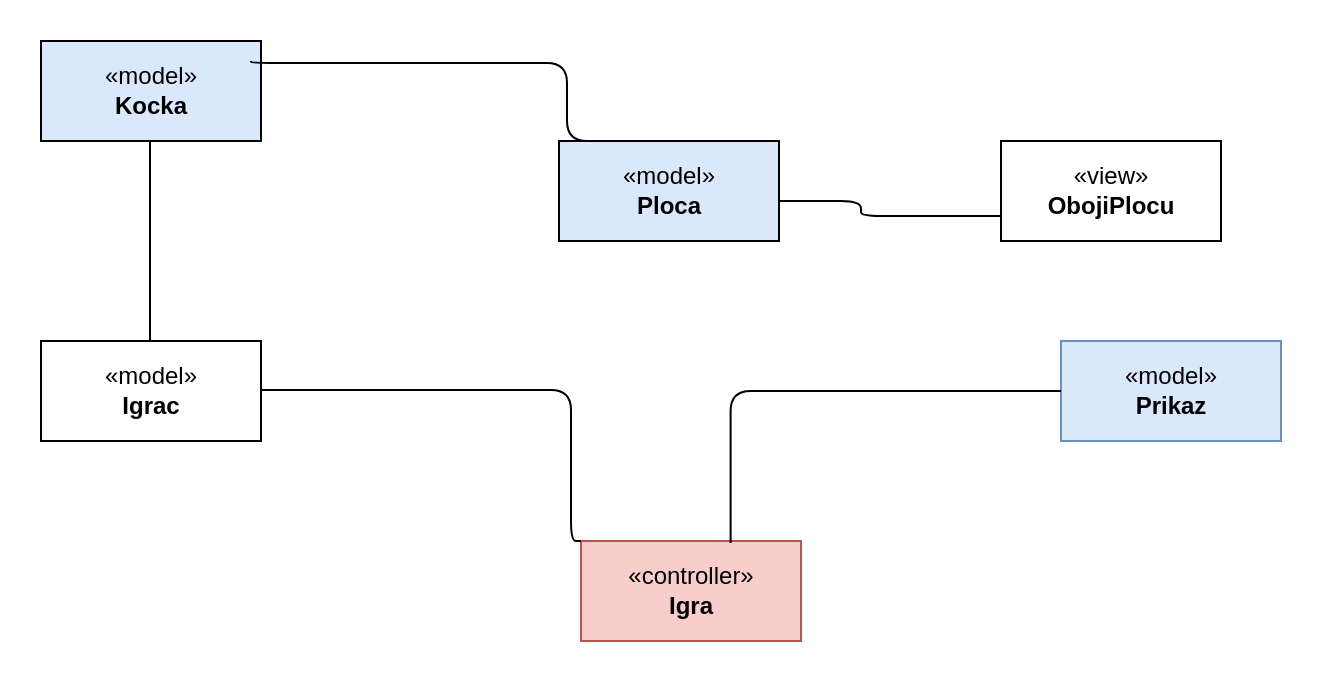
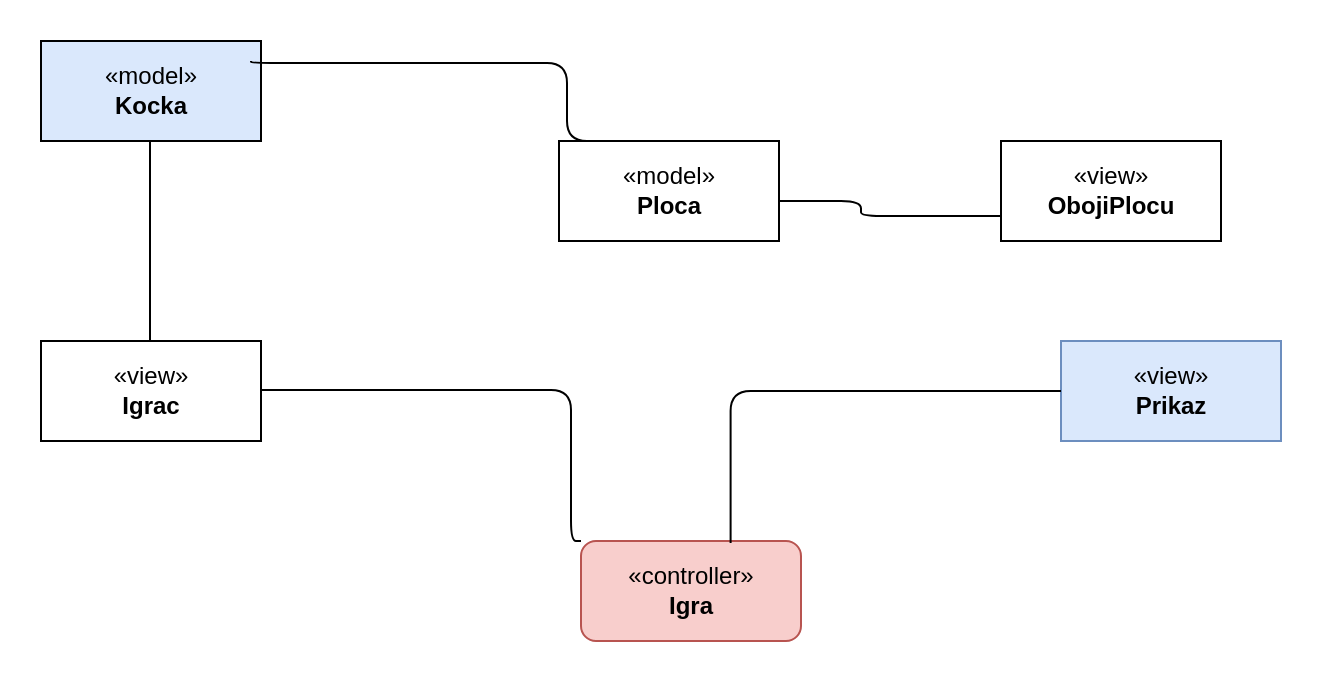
node "«model» Ploca": fillcolor #dae8fc -> #ffffff
node "«model» Igrac": label "«model» Igrac" -> "«view» Igrac"
node "«model» Prikaz": label "«model» Prikaz" -> "«view» Prikaz"
node "«controller» Igra": shape rectangle -> rounded rectangle
